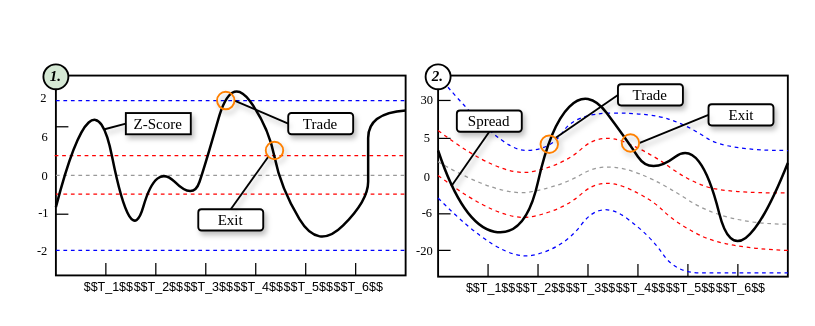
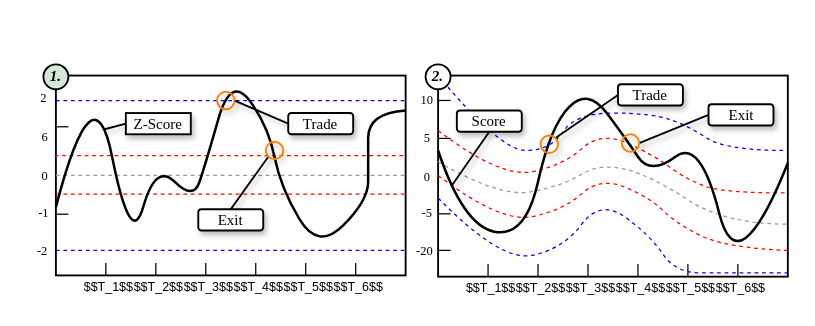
node "30": label "30" -> "10"
node "Spread": label "Spread" -> "Score"
node "-6": label "-6" -> "-5"
